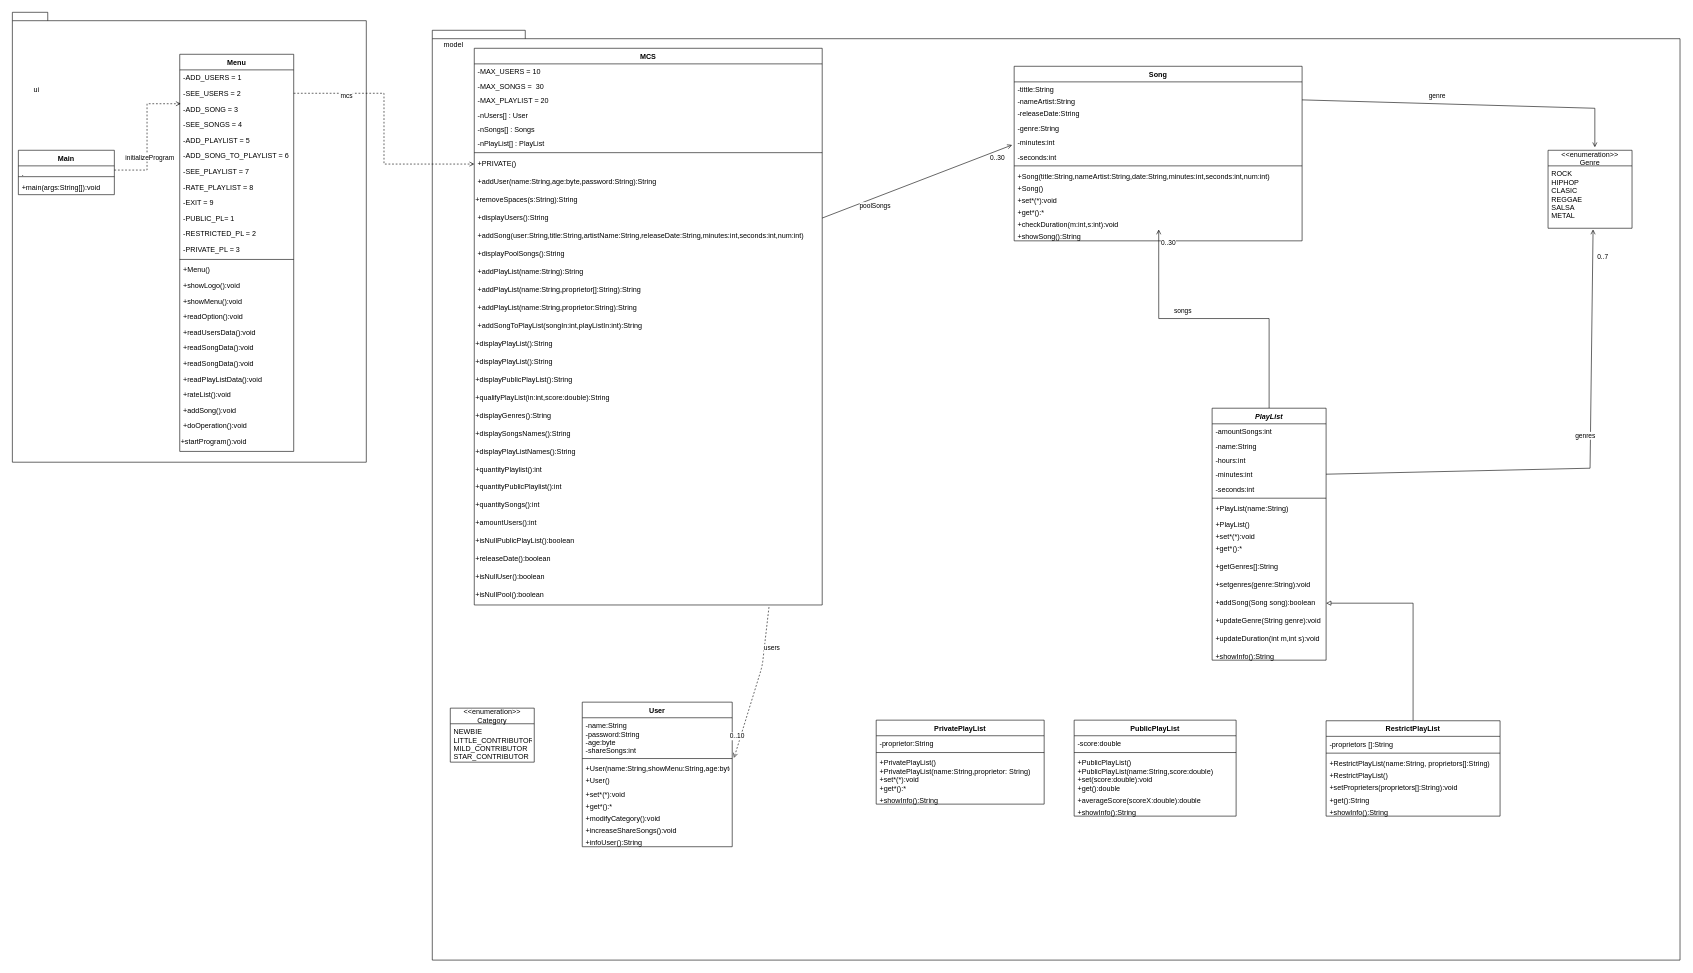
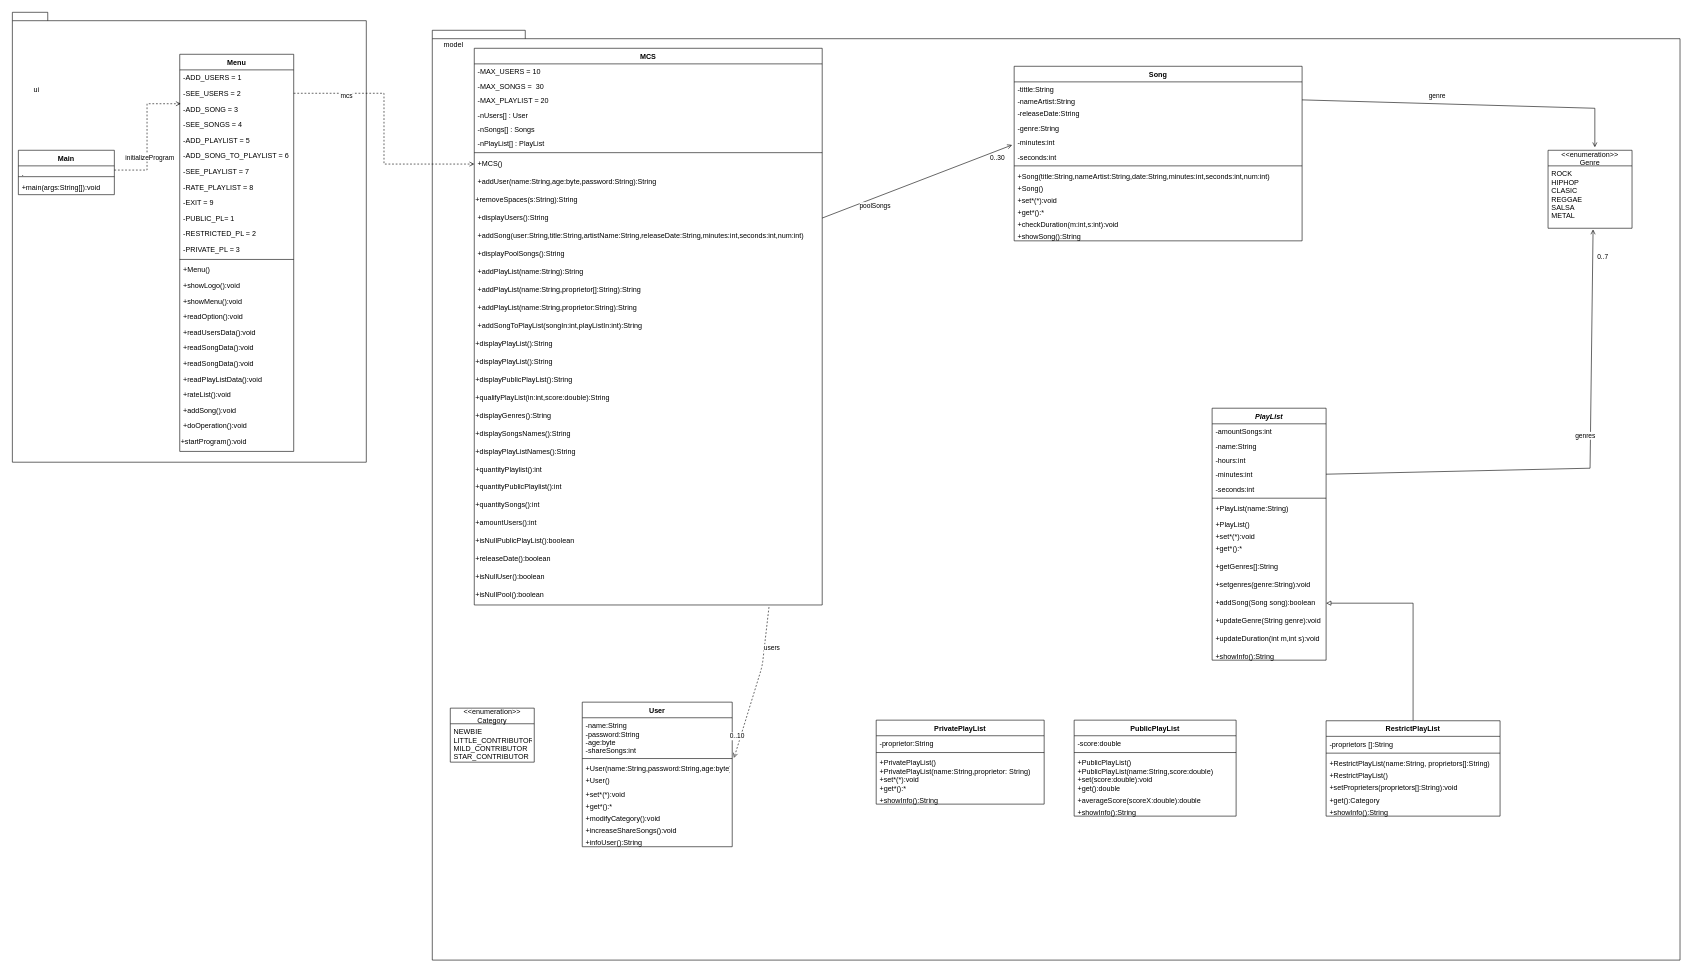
node "+PRIVATE()": label "+PRIVATE()" -> "+MCS()"
edge "PlayList" -> "+checkDuration(m:int,s:int):void": removed, labels "songs", "0..30"
node "+User(name:String,showMenu:String,age:byte)": label "+User(name:String,showMenu:String,age:byte)" -> "+User(name:String,password:String,age:byte)"
node "+get():String": label "+get():String" -> "+get():Category"
